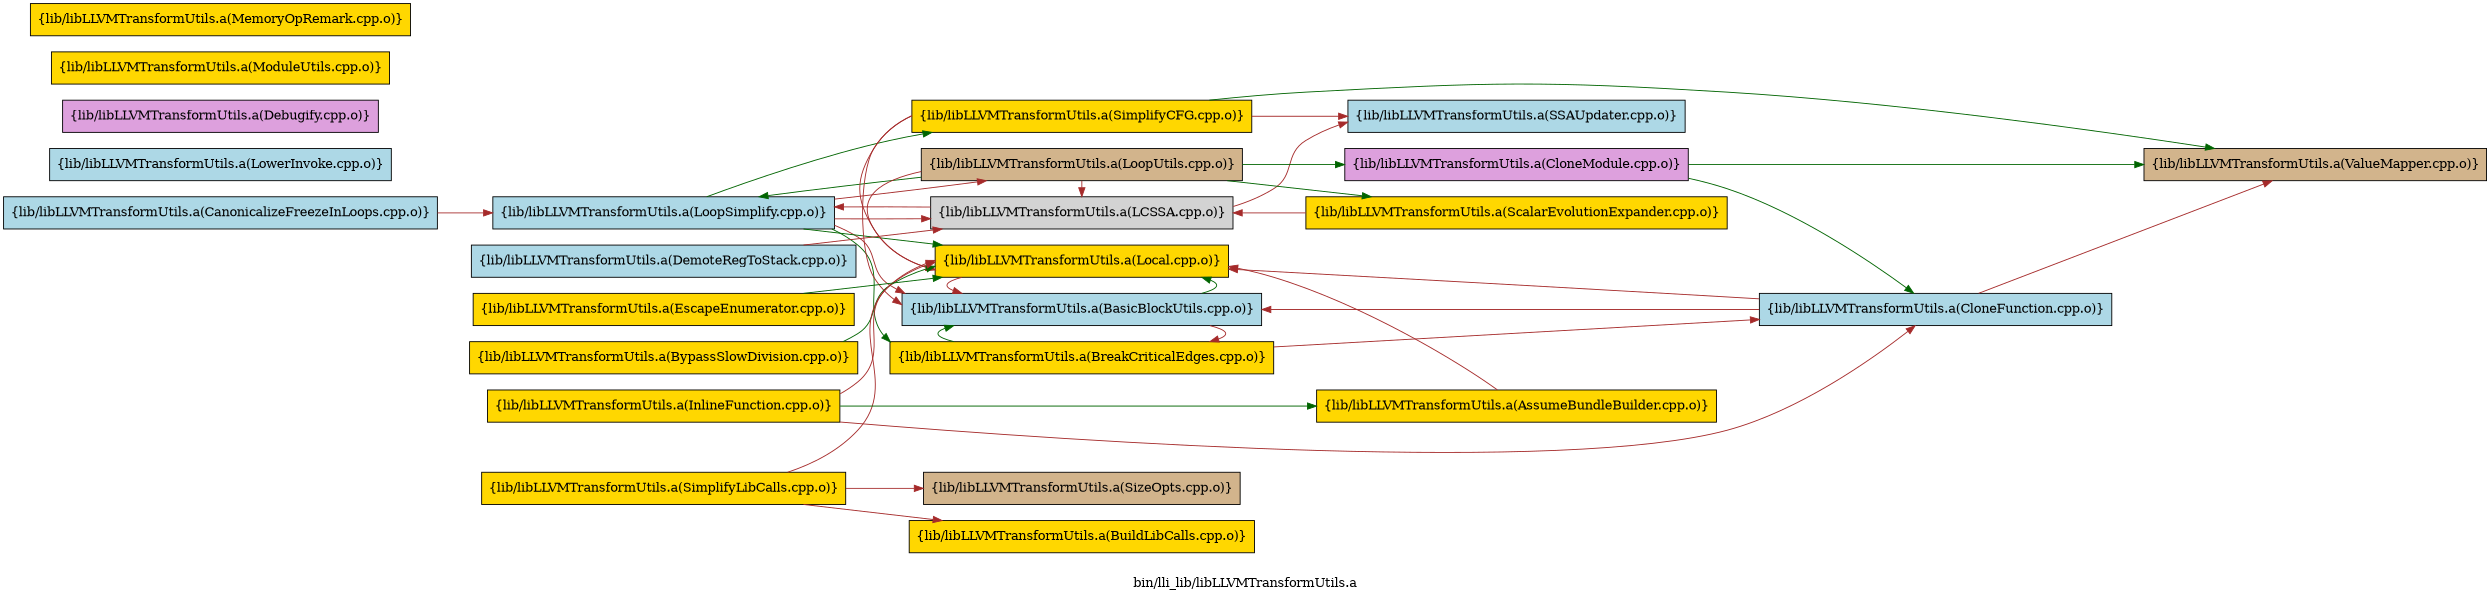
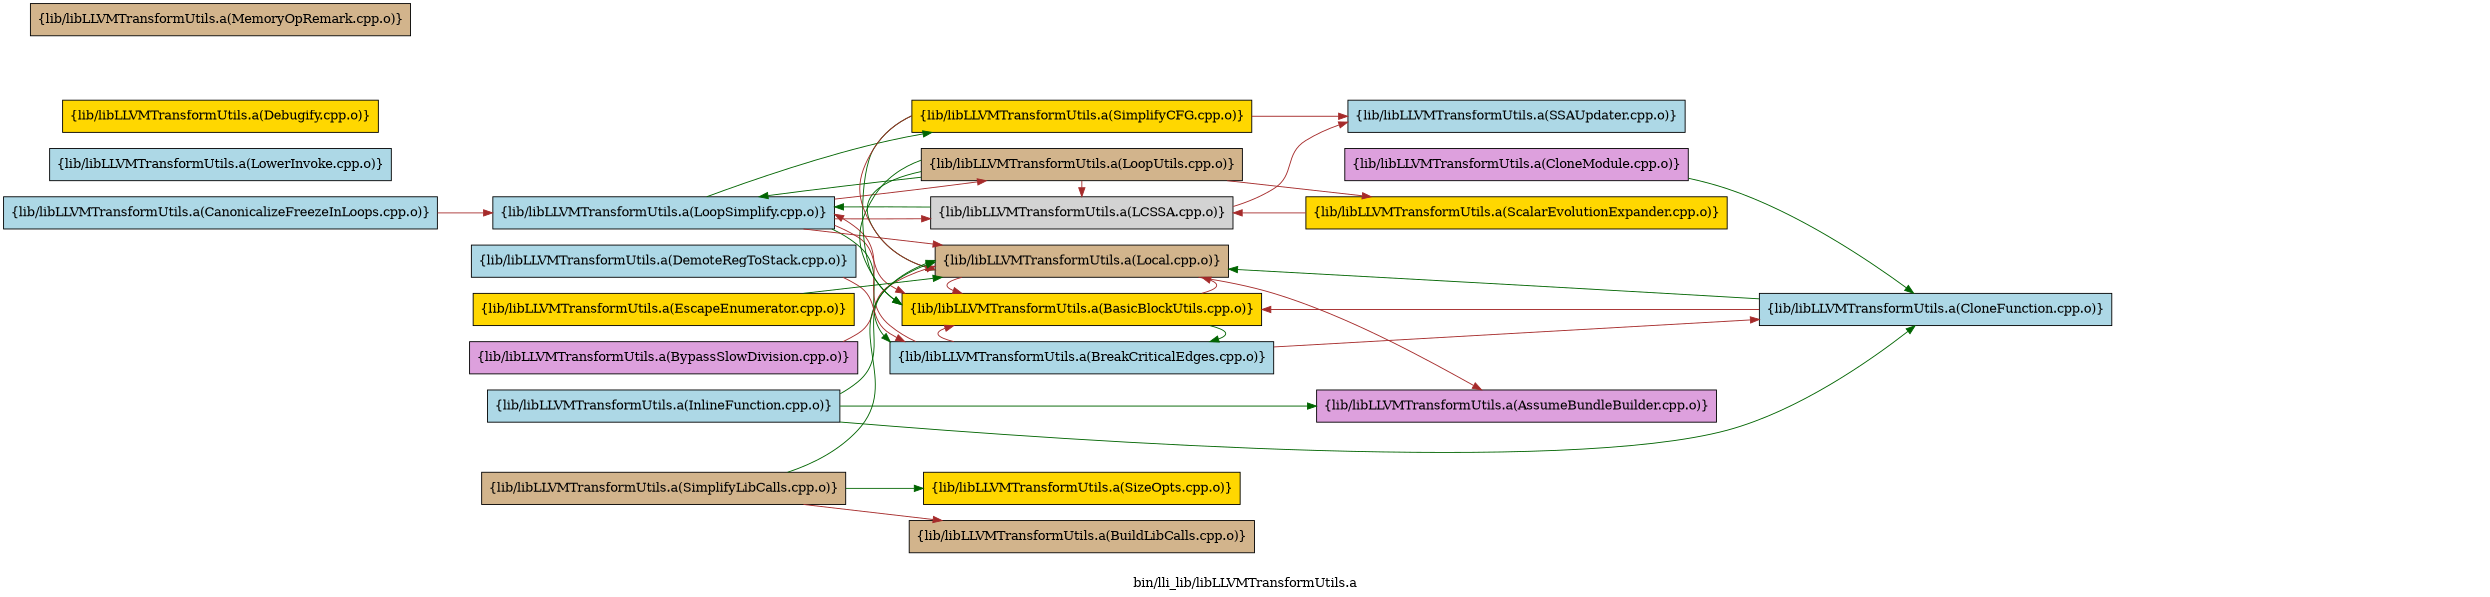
node "{lib/libLLVMTransformUtils.a(MemoryOpRemark.cpp.o)}": fillcolor gold -> tan
node "{lib/libLLVMTransformUtils.a(ModuleUtils.cpp.o)}": removed
node "{lib/libLLVMTransformUtils.a(Debugify.cpp.o)}": fillcolor plum -> gold
edge "{lib/libLLVMTransformUtils.a(LoopUtils.cpp.o)}" -> "{lib/libLLVMTransformUtils.a(CloneModule.cpp.o)}": now "{lib/libLLVMTransformUtils.a(LoopUtils.cpp.o)}" -> "{lib/libLLVMTransformUtils.a(BasicBlockUtils.cpp.o)}"
node "{lib/libLLVMTransformUtils.a(ValueMapper.cpp.o)}": removed
edge "{lib/libLLVMTransformUtils.a(LoopUtils.cpp.o)}" -> "{lib/libLLVMTransformUtils.a(ScalarEvolutionExpander.cpp.o)}": color darkgreen -> brown
edge "{lib/libLLVMTransformUtils.a(LCSSA.cpp.o)}" -> "{lib/libLLVMTransformUtils.a(LoopSimplify.cpp.o)}": color brown -> darkgreen
edge "{lib/libLLVMTransformUtils.a(LoopUtils.cpp.o)}" -> "{lib/libLLVMTransformUtils.a(Local.cpp.o)}": color brown -> darkgreen
edge "{lib/libLLVMTransformUtils.a(SimplifyCFG.cpp.o)}" -> "{lib/libLLVMTransformUtils.a(BasicBlockUtils.cpp.o)}": color brown -> darkgreen
edge "{lib/libLLVMTransformUtils.a(LoopSimplify.cpp.o)}" -> "{lib/libLLVMTransformUtils.a(Local.cpp.o)}": color darkgreen -> brown
edge "{lib/libLLVMTransformUtils.a(DemoteRegToStack.cpp.o)}" -> "{lib/libLLVMTransformUtils.a(LCSSA.cpp.o)}": now "{lib/libLLVMTransformUtils.a(DemoteRegToStack.cpp.o)}" -> "{lib/libLLVMTransformUtils.a(BreakCriticalEdges.cpp.o)}"
node "{lib/libLLVMTransformUtils.a(Local.cpp.o)}": fillcolor gold -> tan
edge "{lib/libLLVMTransformUtils.a(CloneFunction.cpp.o)}" -> "{lib/libLLVMTransformUtils.a(Local.cpp.o)}": color brown -> darkgreen
edge "{lib/libLLVMTransformUtils.a(BasicBlockUtils.cpp.o)}" -> "{lib/libLLVMTransformUtils.a(Local.cpp.o)}": color darkgreen -> brown
edge "{lib/libLLVMTransformUtils.a(BypassSlowDivision.cpp.o)}" -> "{lib/libLLVMTransformUtils.a(Local.cpp.o)}": color darkgreen -> brown
node "{lib/libLLVMTransformUtils.a(BasicBlockUtils.cpp.o)}": fillcolor lightblue -> gold
edge "{lib/libLLVMTransformUtils.a(AssumeBundleBuilder.cpp.o)}" -> "{lib/libLLVMTransformUtils.a(Local.cpp.o)}": reversed
edge "{lib/libLLVMTransformUtils.a(BreakCriticalEdges.cpp.o)}" -> "{lib/libLLVMTransformUtils.a(LoopSimplify.cpp.o)}": added
edge "{lib/libLLVMTransformUtils.a(InlineFunction.cpp.o)}" -> "{lib/libLLVMTransformUtils.a(Local.cpp.o)}": color brown -> darkgreen
edge "{lib/libLLVMTransformUtils.a(BasicBlockUtils.cpp.o)}" -> "{lib/libLLVMTransformUtils.a(BreakCriticalEdges.cpp.o)}": color brown -> darkgreen
edge "{lib/libLLVMTransformUtils.a(BreakCriticalEdges.cpp.o)}" -> "{lib/libLLVMTransformUtils.a(BasicBlockUtils.cpp.o)}": color darkgreen -> brown
node "{lib/libLLVMTransformUtils.a(BypassSlowDivision.cpp.o)}": fillcolor gold -> plum
node "{lib/libLLVMTransformUtils.a(BreakCriticalEdges.cpp.o)}": fillcolor gold -> lightblue
edge "{lib/libLLVMTransformUtils.a(SimplifyLibCalls.cpp.o)}" -> "{lib/libLLVMTransformUtils.a(Local.cpp.o)}": color brown -> darkgreen
node "{lib/libLLVMTransformUtils.a(InlineFunction.cpp.o)}": fillcolor gold -> lightblue
node "{lib/libLLVMTransformUtils.a(AssumeBundleBuilder.cpp.o)}": fillcolor gold -> plum
edge "{lib/libLLVMTransformUtils.a(InlineFunction.cpp.o)}" -> "{lib/libLLVMTransformUtils.a(CloneFunction.cpp.o)}": color brown -> darkgreen
node "{lib/libLLVMTransformUtils.a(SimplifyLibCalls.cpp.o)}": fillcolor gold -> tan
edge "{lib/libLLVMTransformUtils.a(SimplifyLibCalls.cpp.o)}" -> "{lib/libLLVMTransformUtils.a(SizeOpts.cpp.o)}": color brown -> darkgreen
node "{lib/libLLVMTransformUtils.a(SizeOpts.cpp.o)}": fillcolor tan -> gold
node "{lib/libLLVMTransformUtils.a(BuildLibCalls.cpp.o)}": fillcolor gold -> tan
